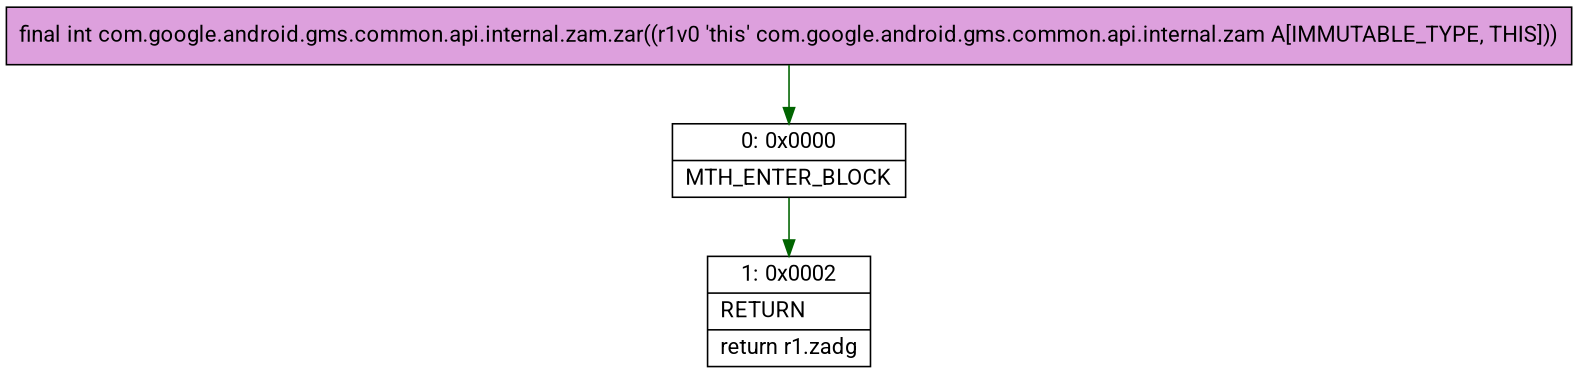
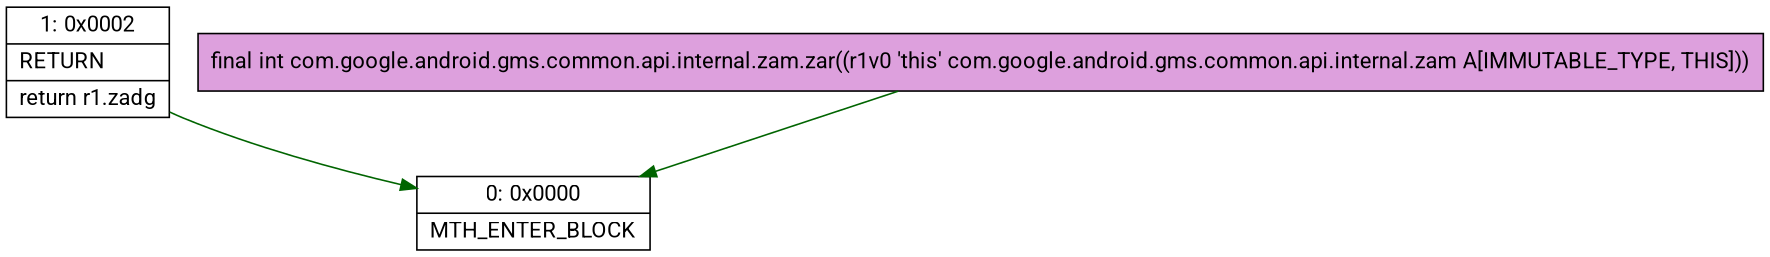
edge "0: 0x0000" -> "1: 0x0002": reversed
